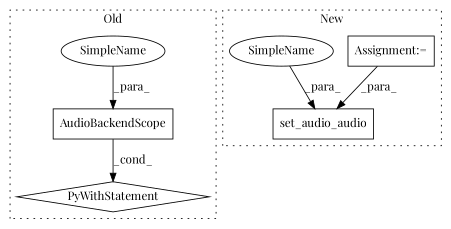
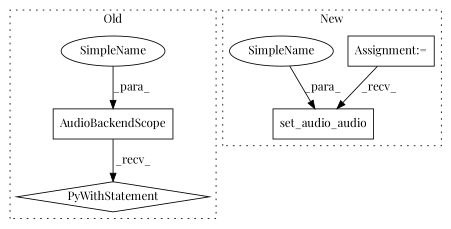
edge "Assignment:=" -> "set_audio_audio": label "_para_" -> "_recv_"
edge "AudioBackendScope" -> "PyWithStatement": label "_cond_" -> "_recv_"
